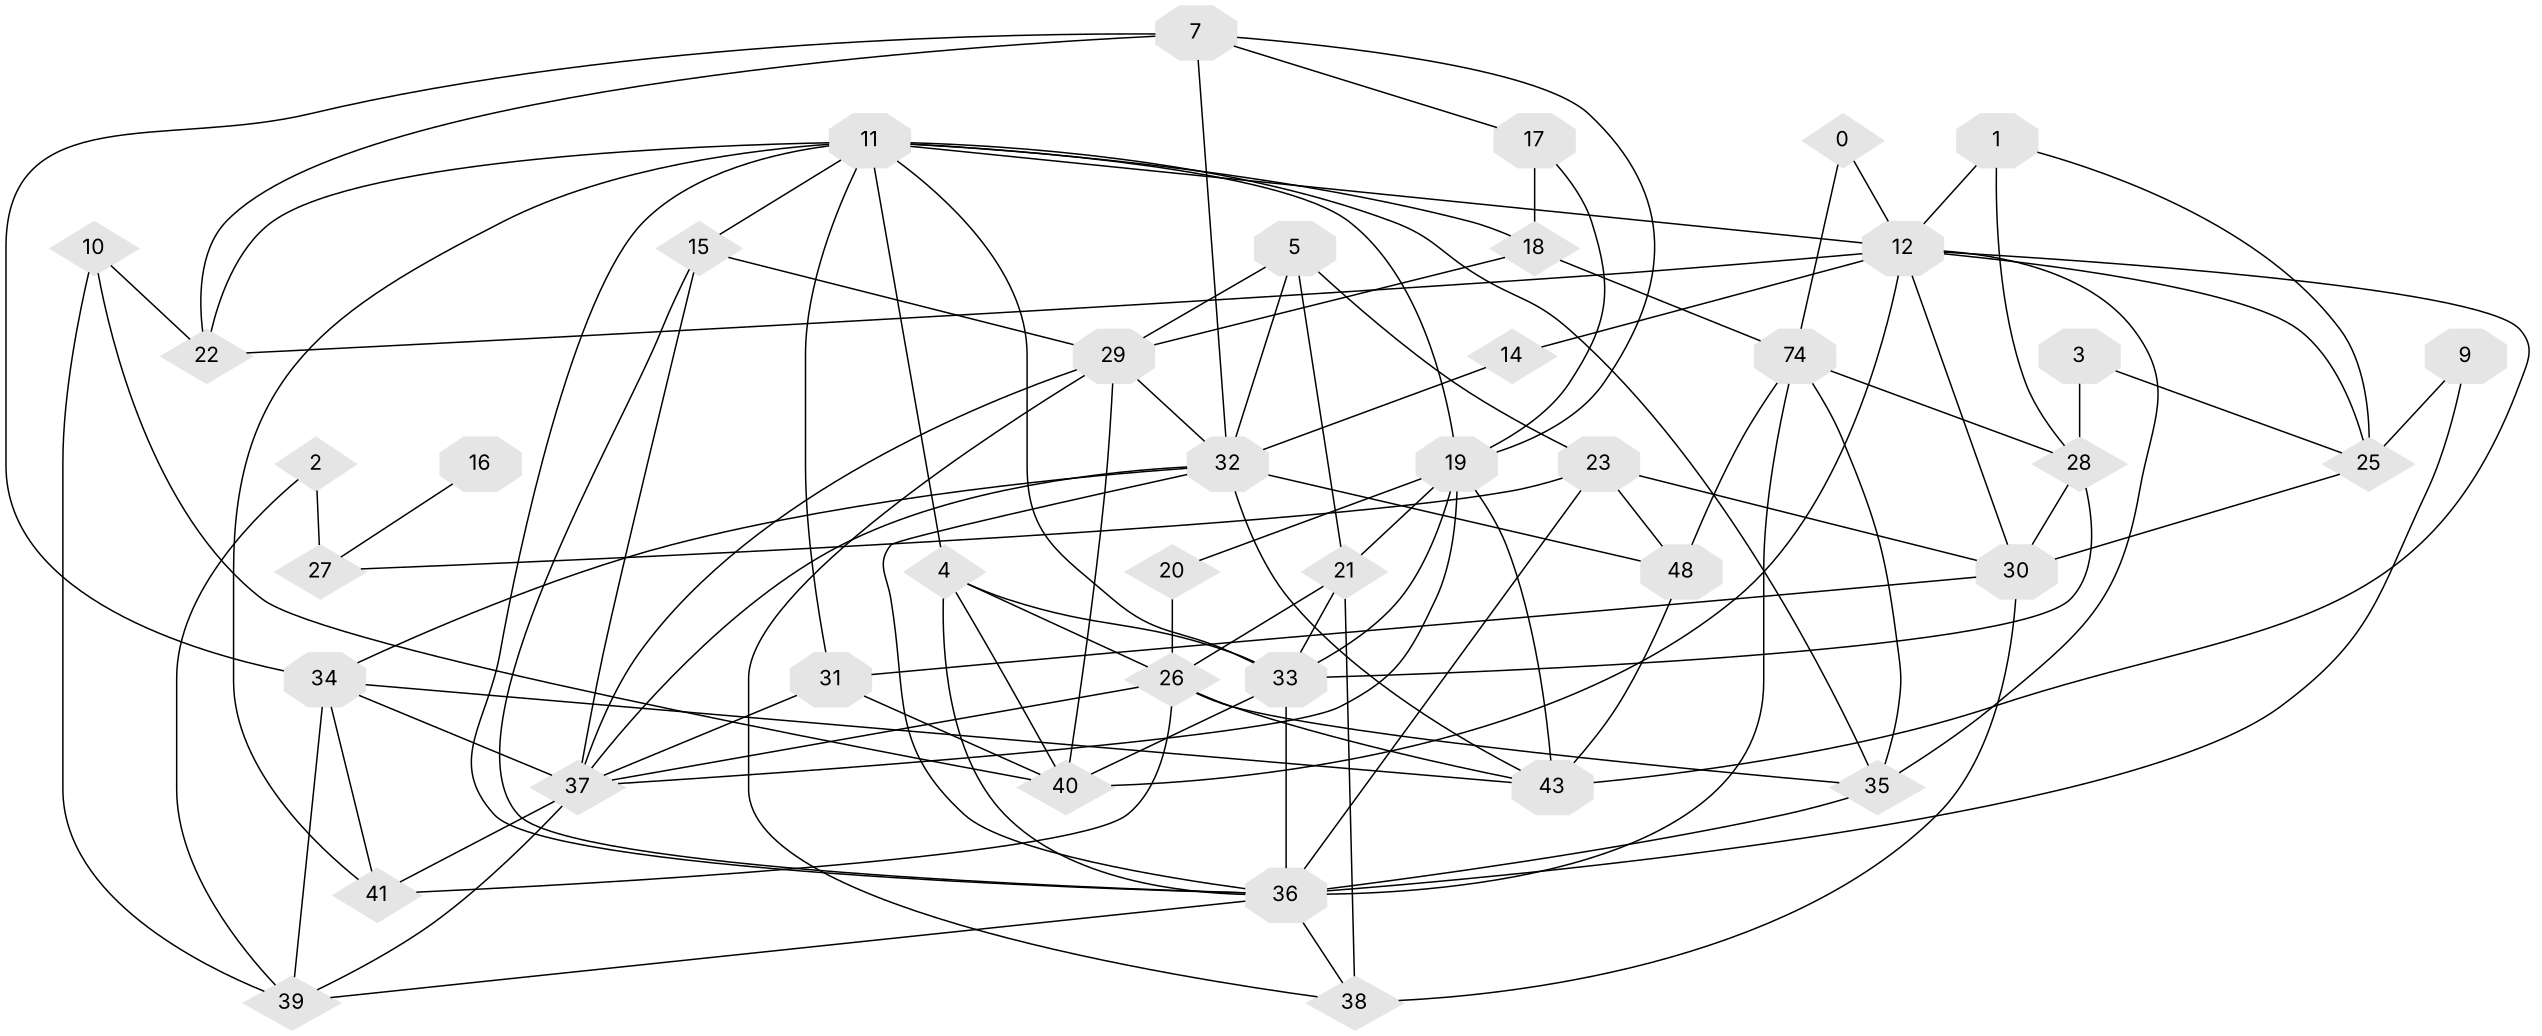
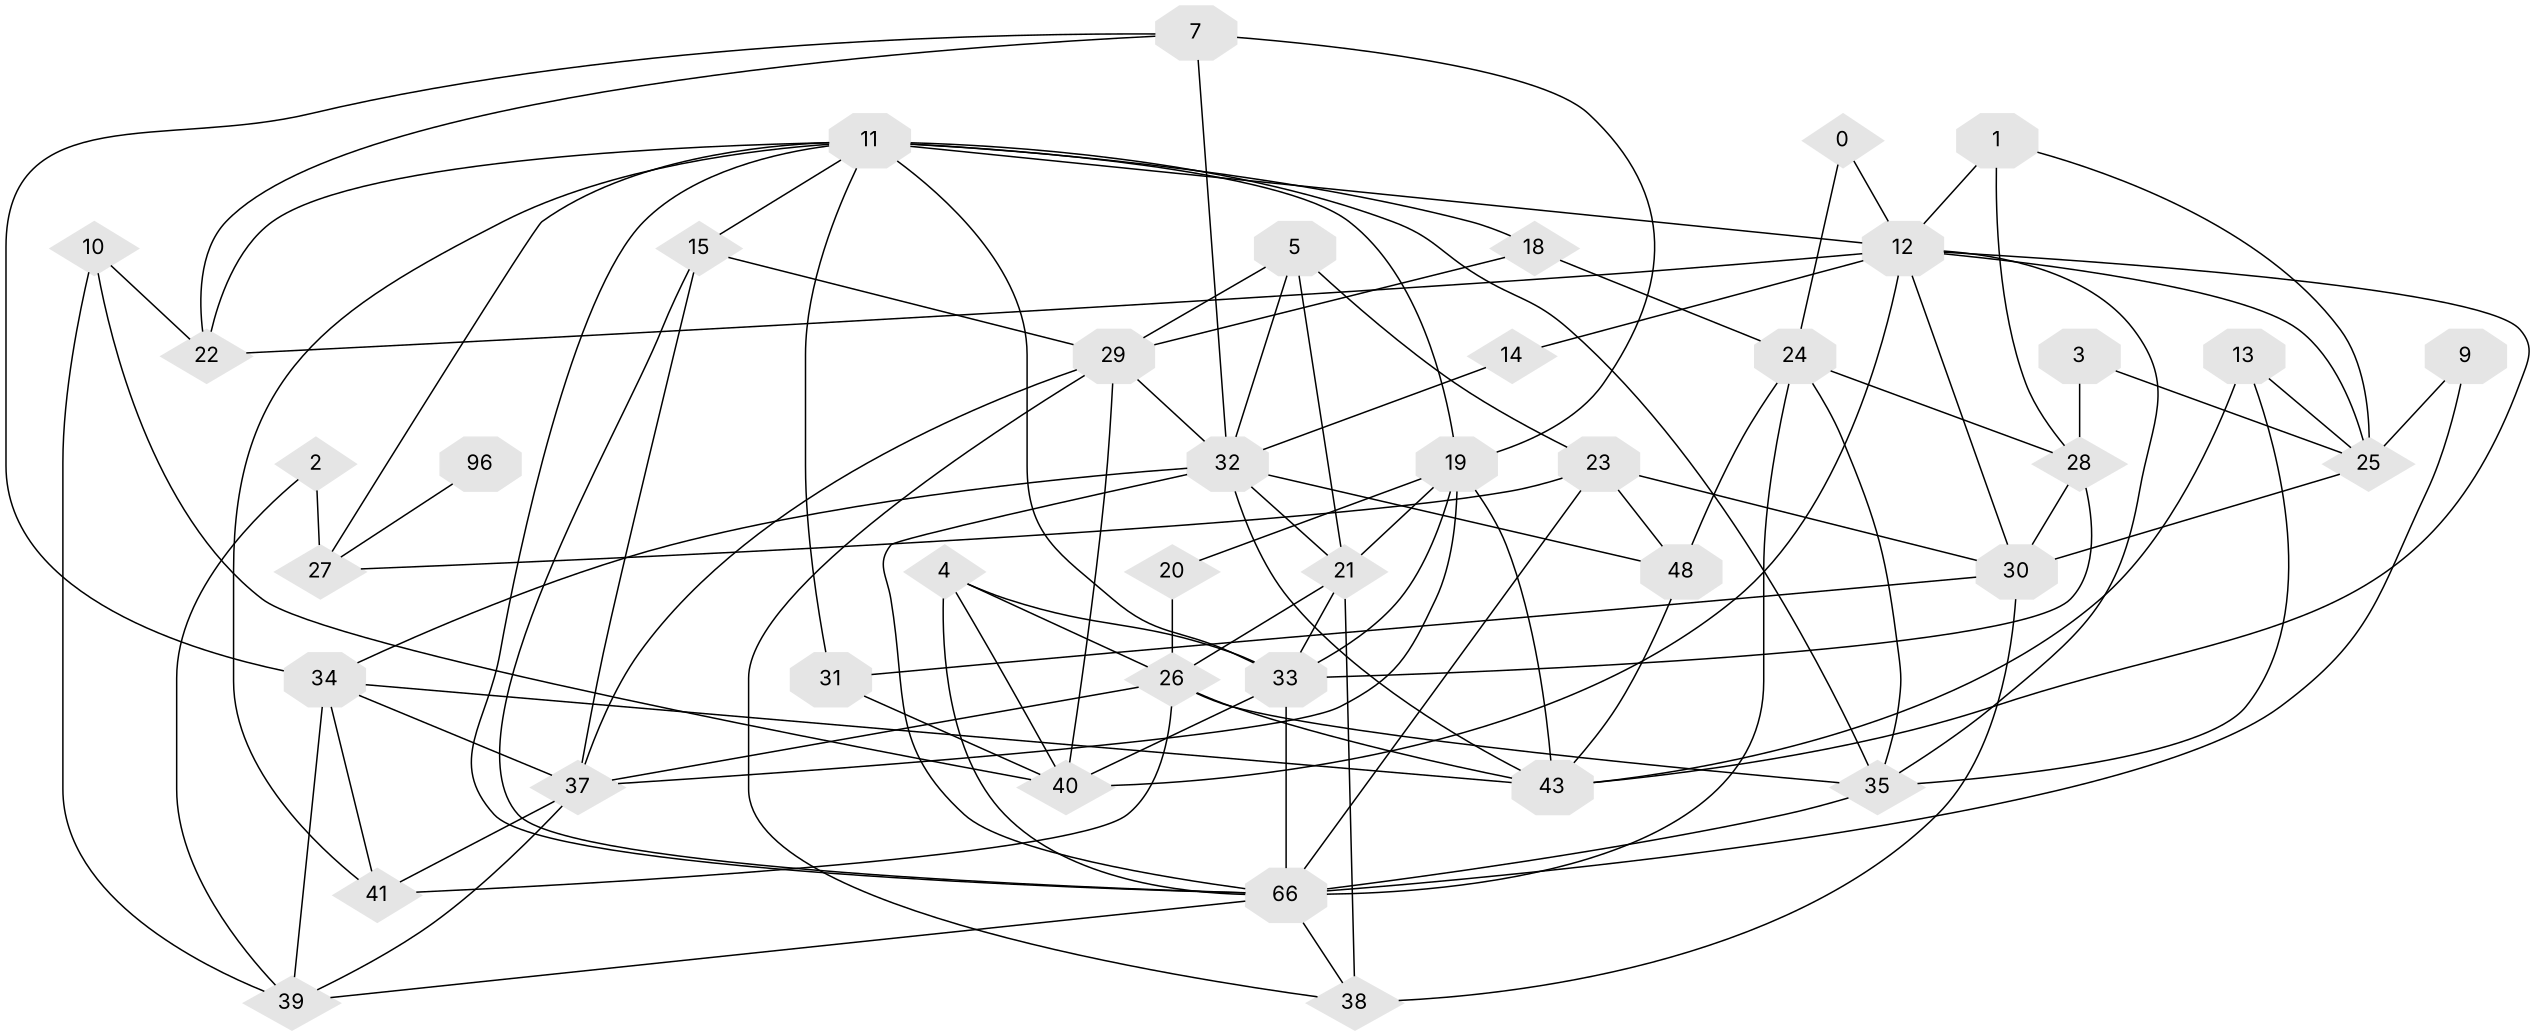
node "17": removed
node "74": label "74" -> "24"
node "13": added
edge "11" -- "4": now "11" -- "27"
node "16": label "16" -> "96"
edge "32" -- "37": now "32" -- "21"
edge "31" -- "37": removed
node "36": label "36" -> "66"
